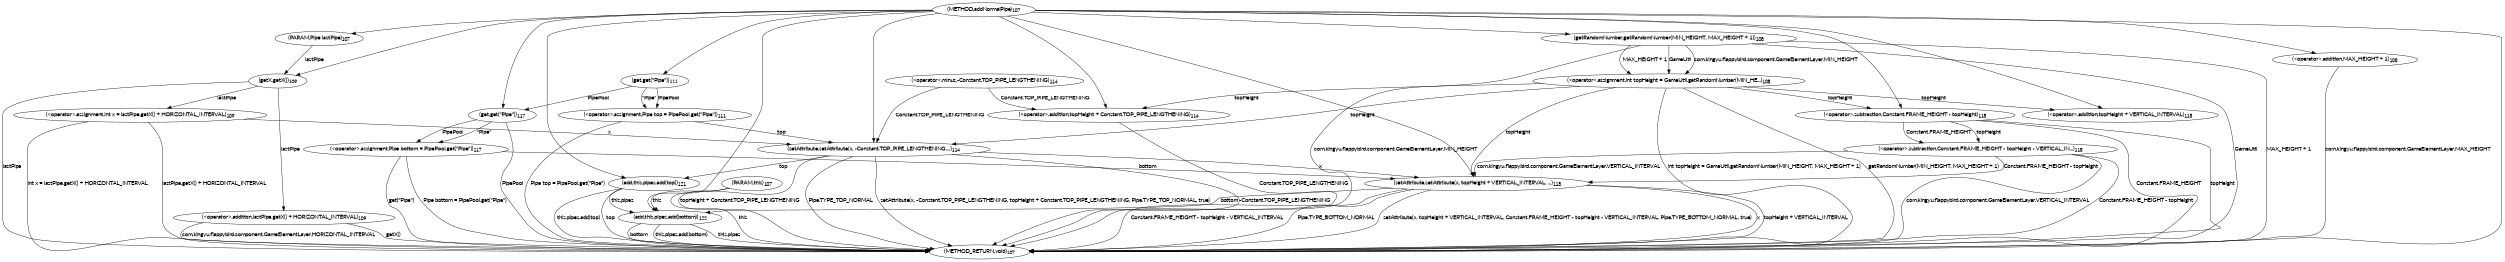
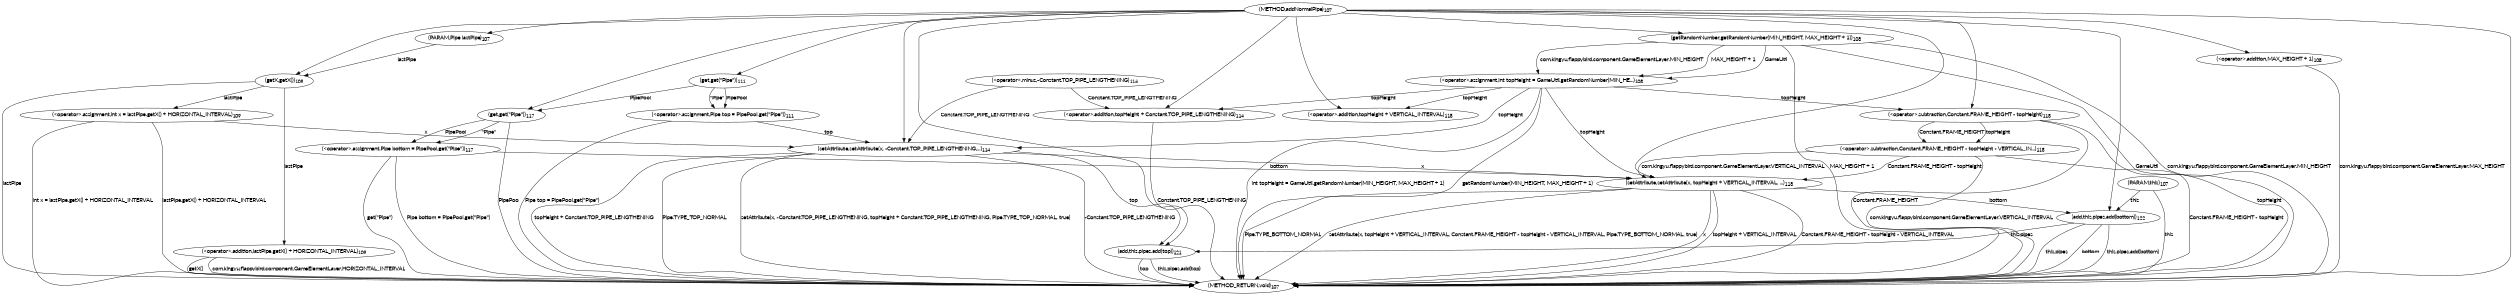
edge "(add,this.pipes.add(top))" -> "(add,this.pipes.add(bottom))": reversed
